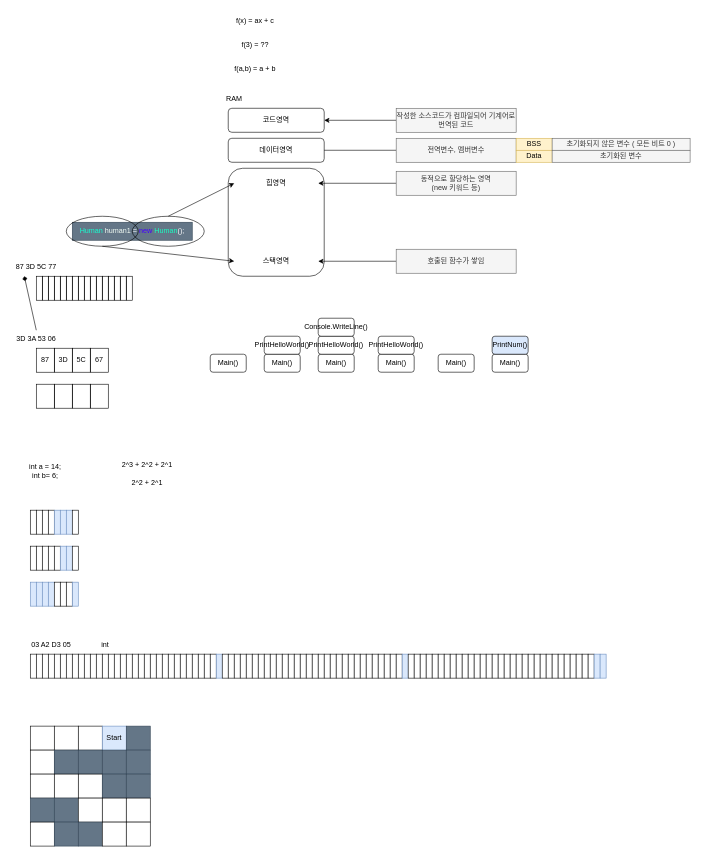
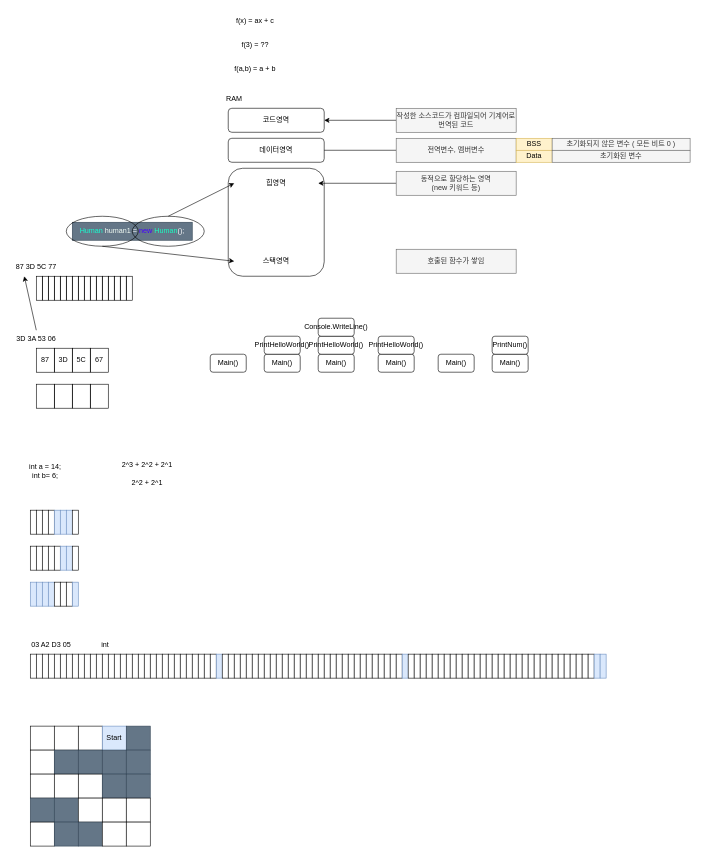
edge "호출된 함수가 쌓임" -> "스택영역": removed
edge "3D 3A 53 06" -> "87 3D 5C 77": arrowhead diamond -> classic
node "PrintNum()": fillcolor #dae8fc -> #ffffff
